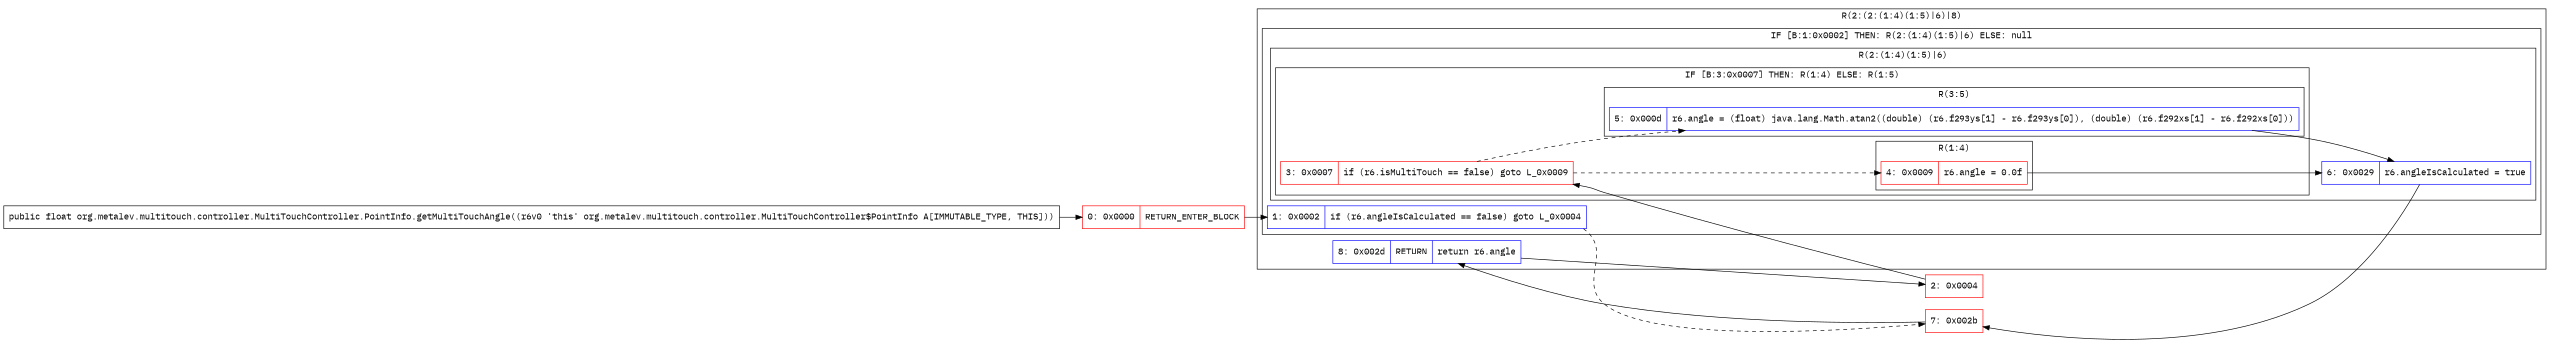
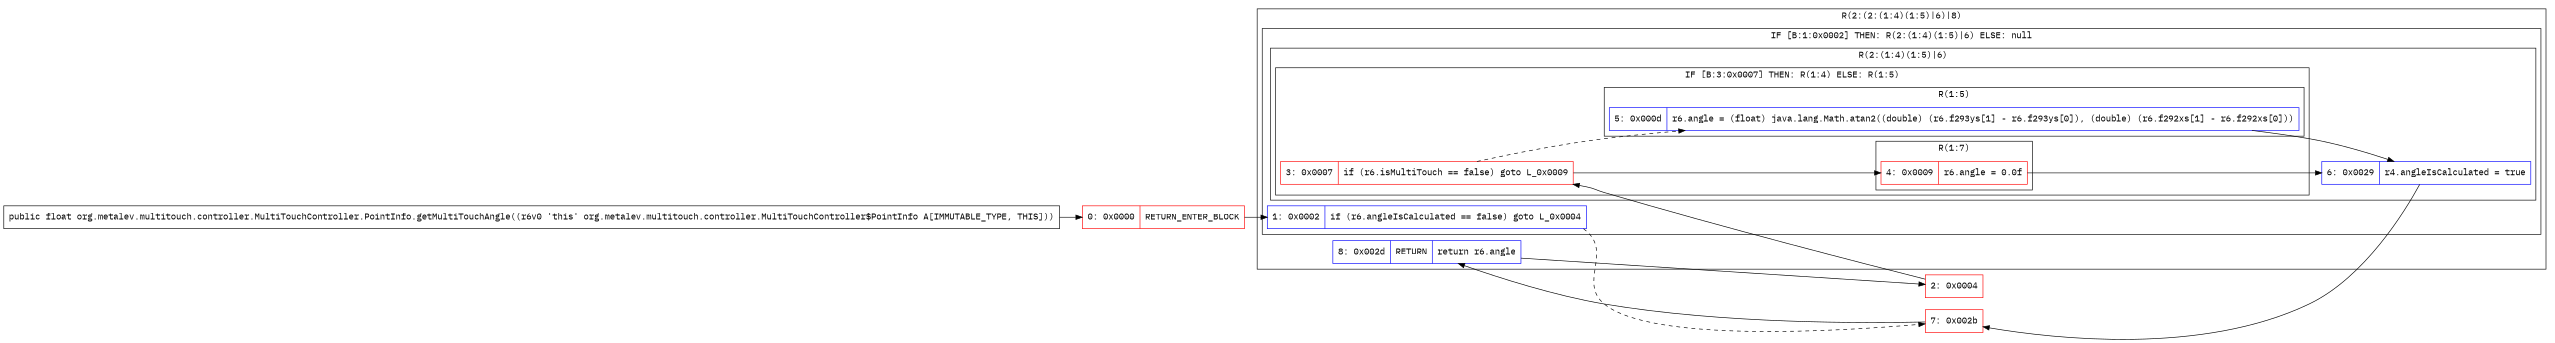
cluster "R(3:5)": label "R(3:5)" -> "R(1:5)"
cluster "R(1:4)": label "R(1:4)" -> "R(1:7)"
edge "3: 0x0007" -> "4: 0x0009": style dashed -> solid
node "6: 0x0029": text "r6.angleIsCalculated = true" -> "r4.angleIsCalculated = true"
